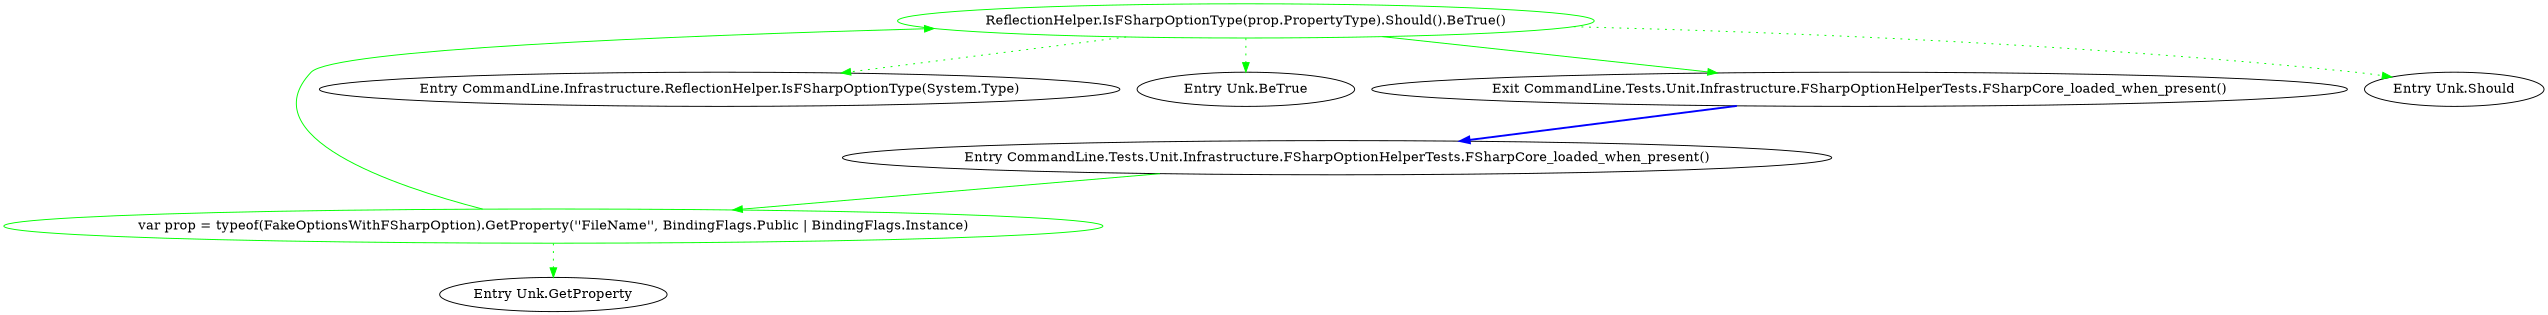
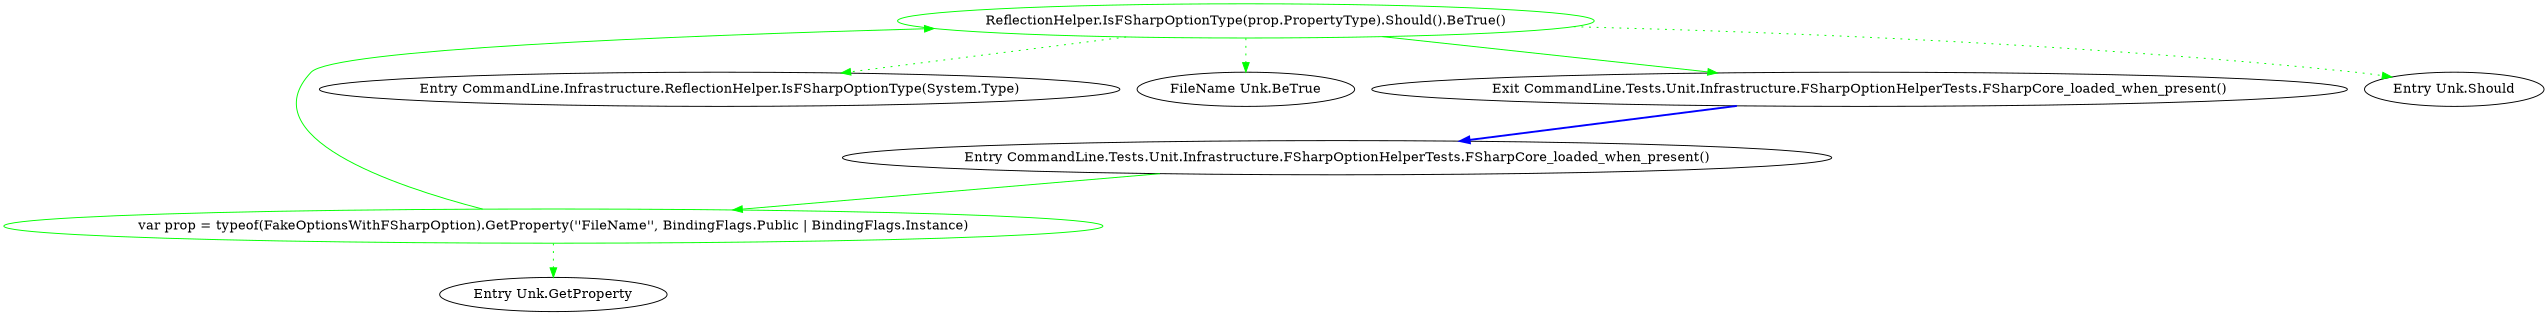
node "Entry Unk.BeTrue": label "Entry Unk.BeTrue" -> "FileName Unk.BeTrue"
